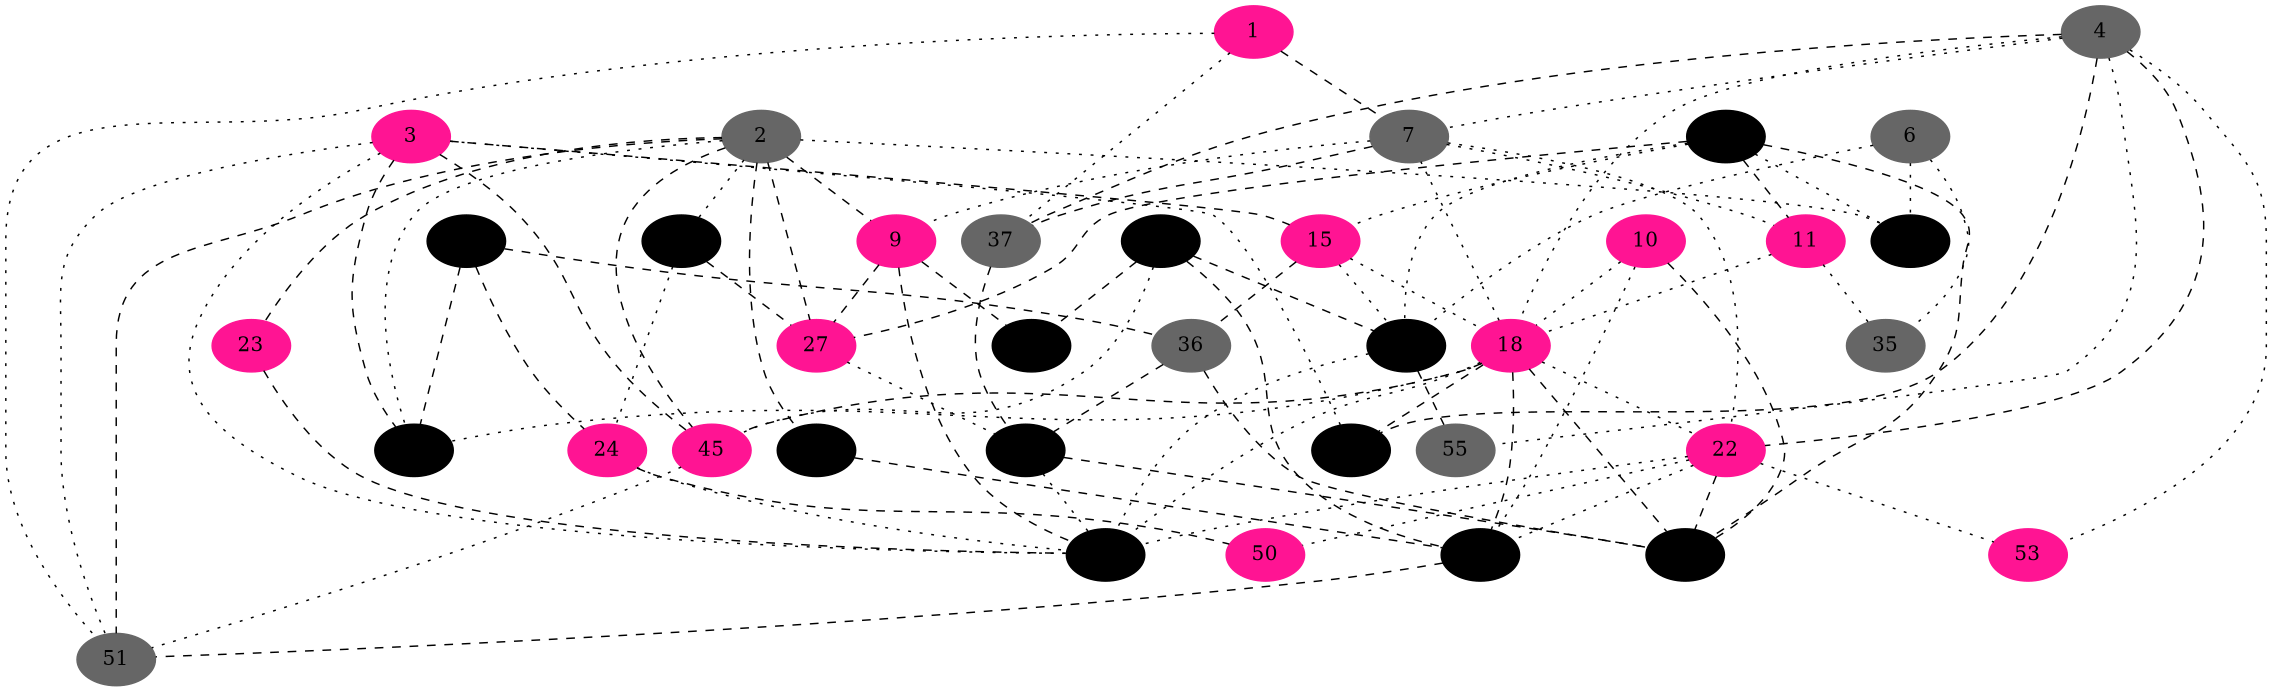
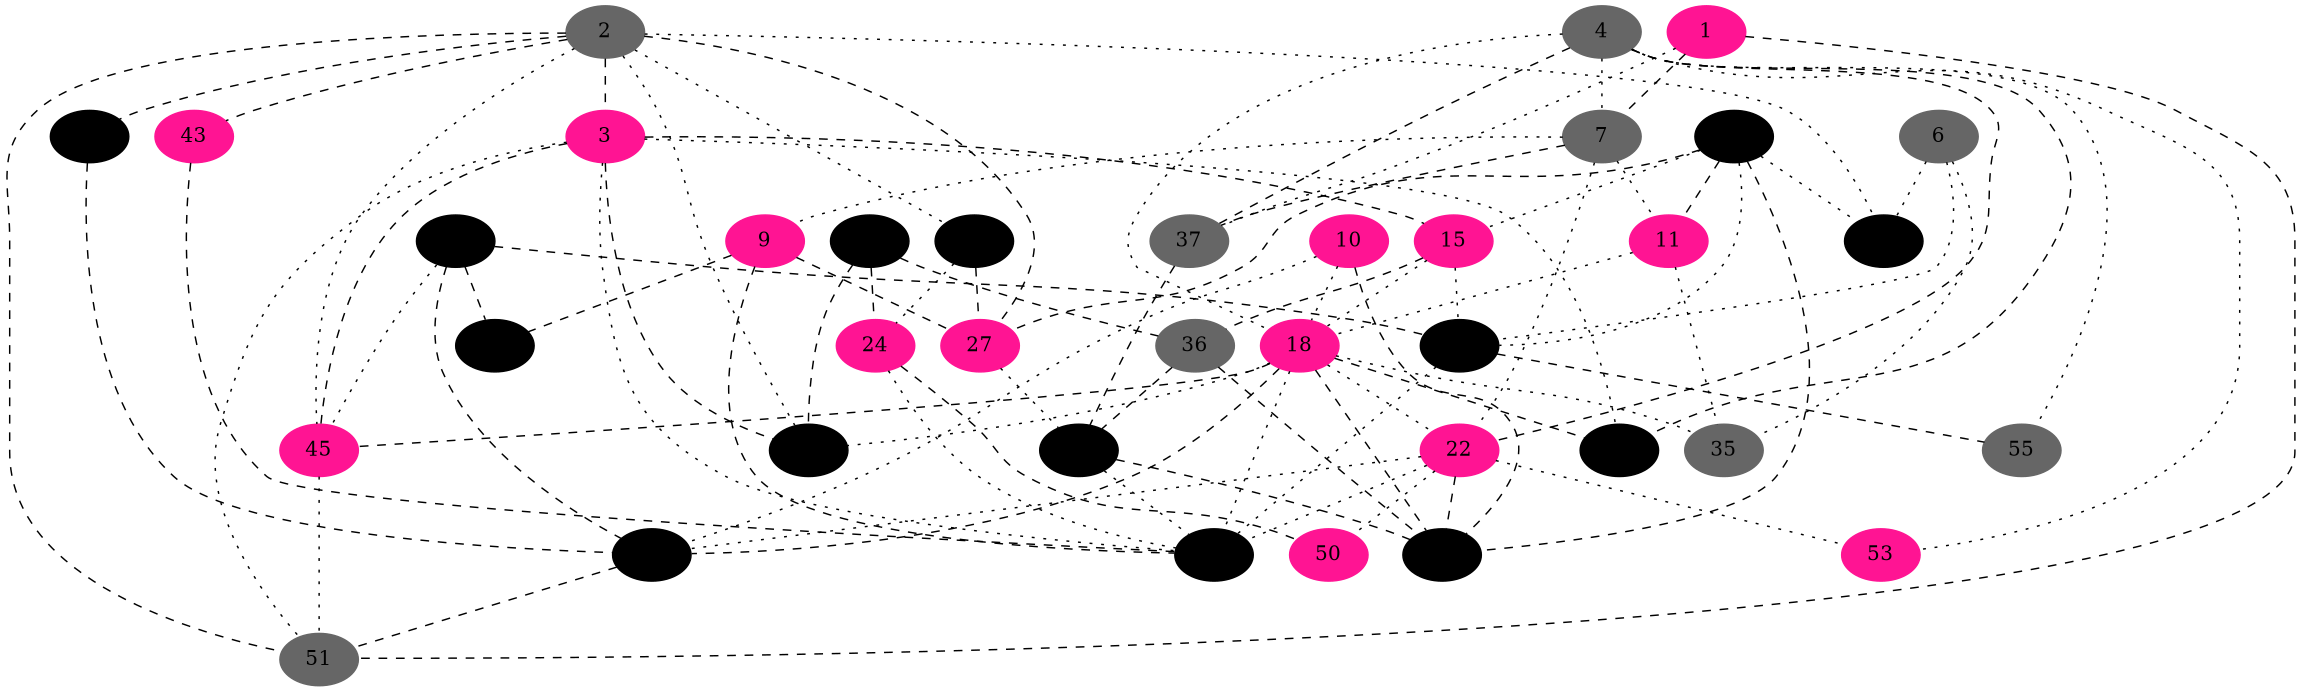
edge "1" -- "51": style dotted -> dashed
edge "2" -- "9": now "2" -- "3"
edge "7" -- "18": now "35" -- "18"
edge "2" -- "45": style dashed -> dotted
node "23": label "23" -> "43"
